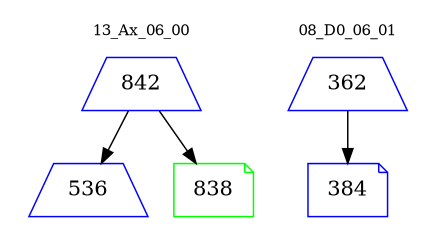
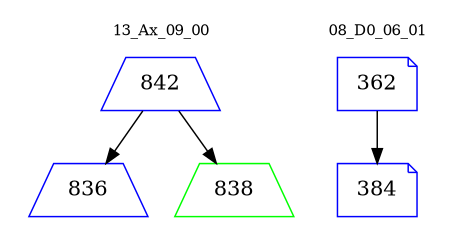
cluster "13_Ax_06_00": label "13_Ax_06_00" -> "13_Ax_09_00"
node "362": shape trapezium -> note
node "536": label "536" -> "836"
node "838": shape note -> trapezium
